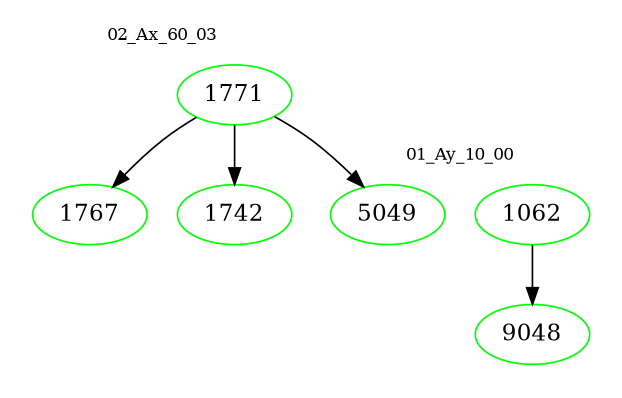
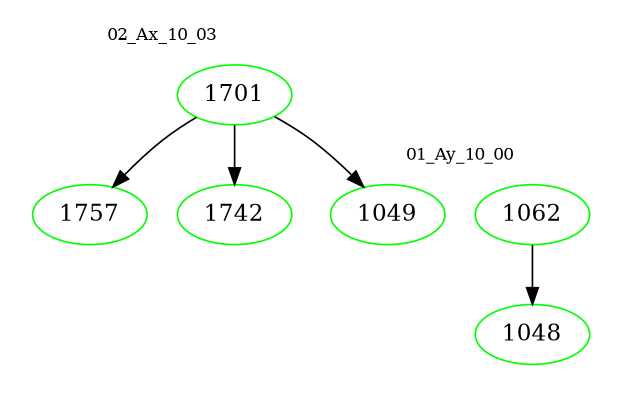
cluster "02_Ax_60_03": label "02_Ax_60_03" -> "02_Ax_10_03"
node "1771": label "1771" -> "1701"
node "1767": label "1767" -> "1757"
node "5049": label "5049" -> "1049"
node "9048": label "9048" -> "1048"
